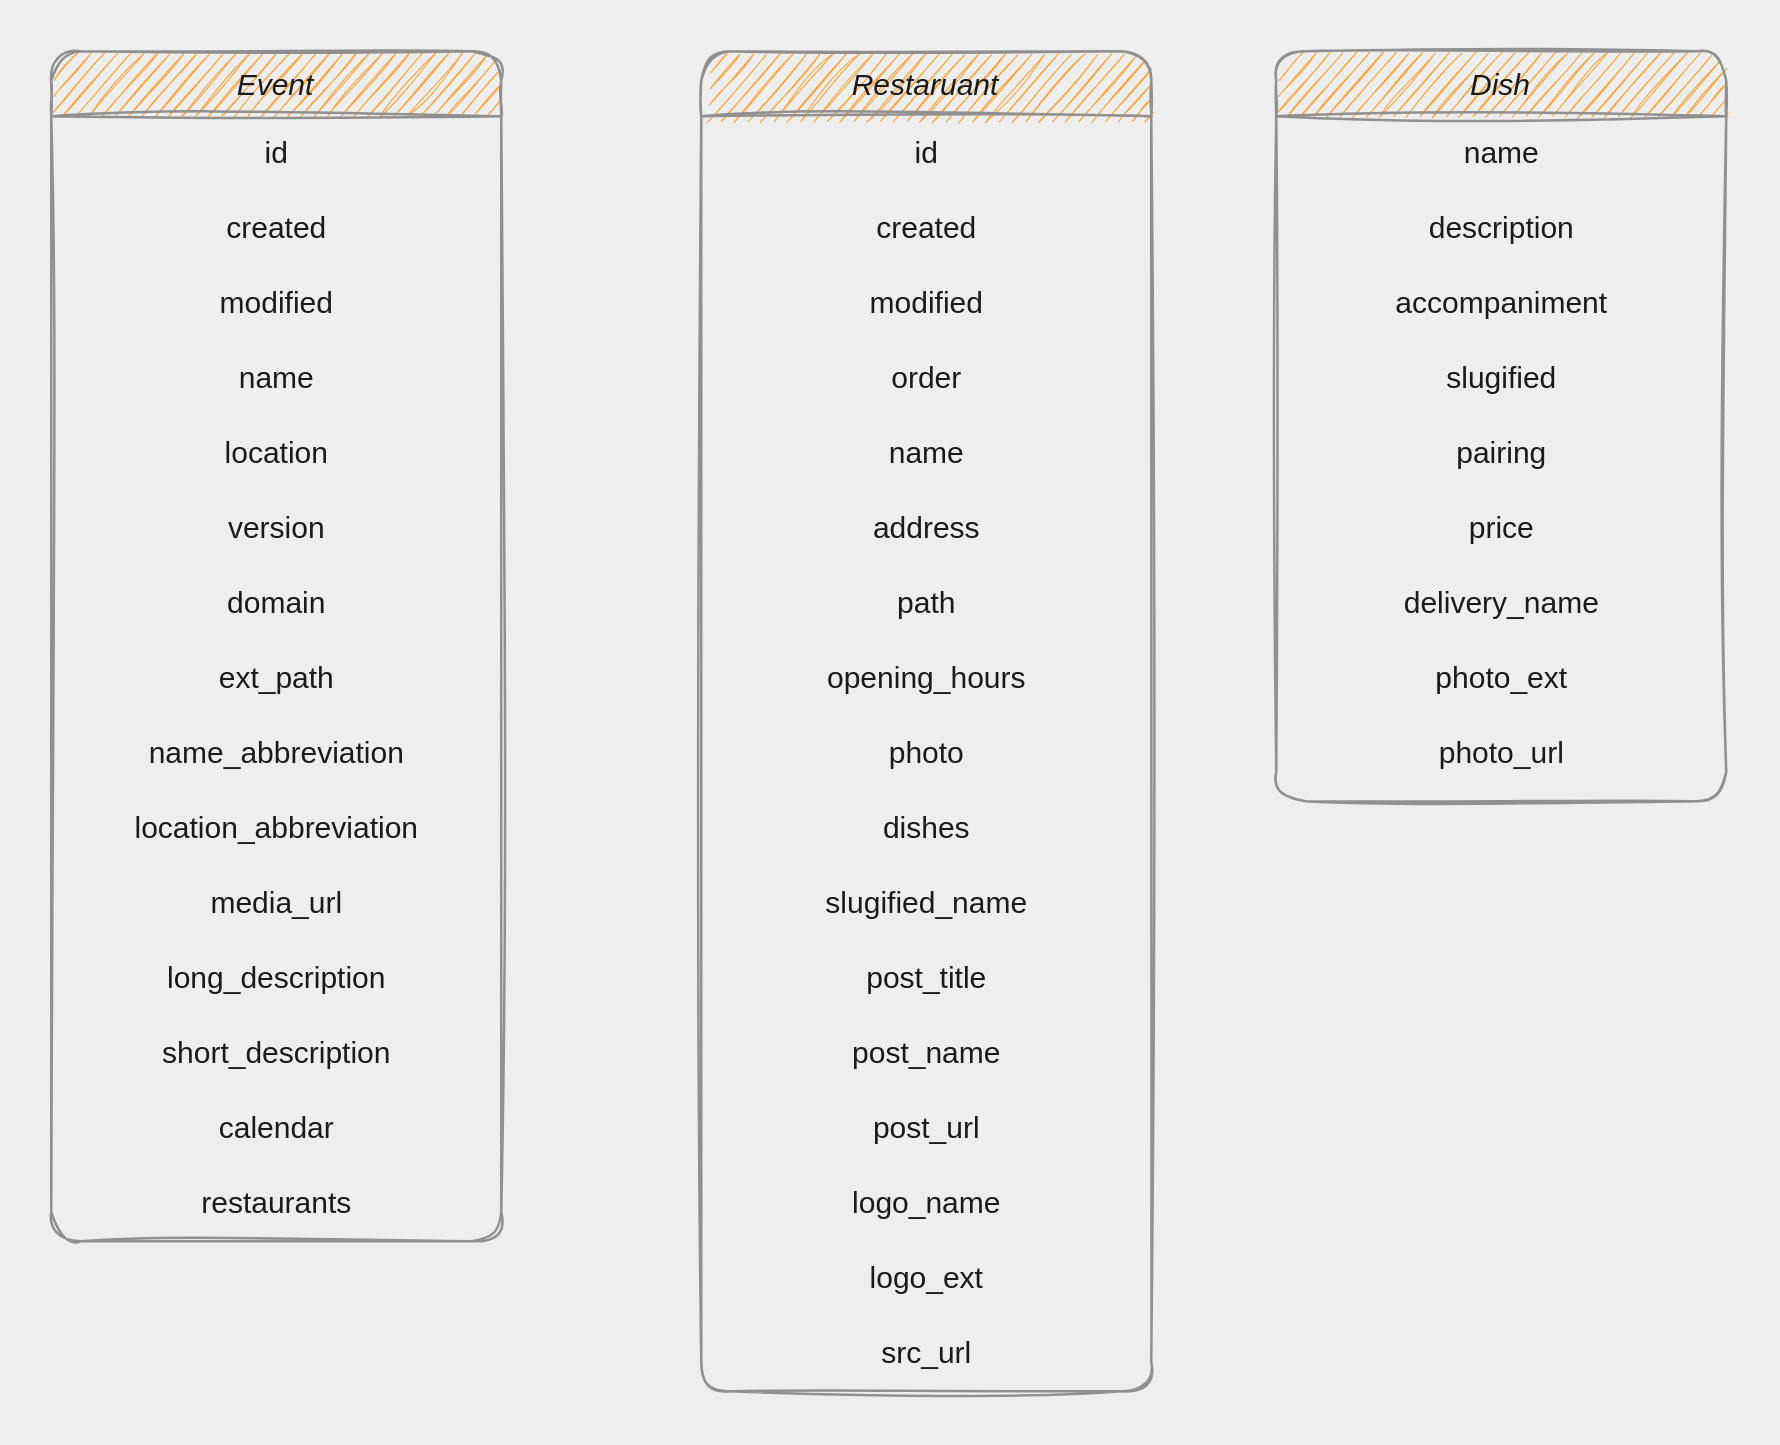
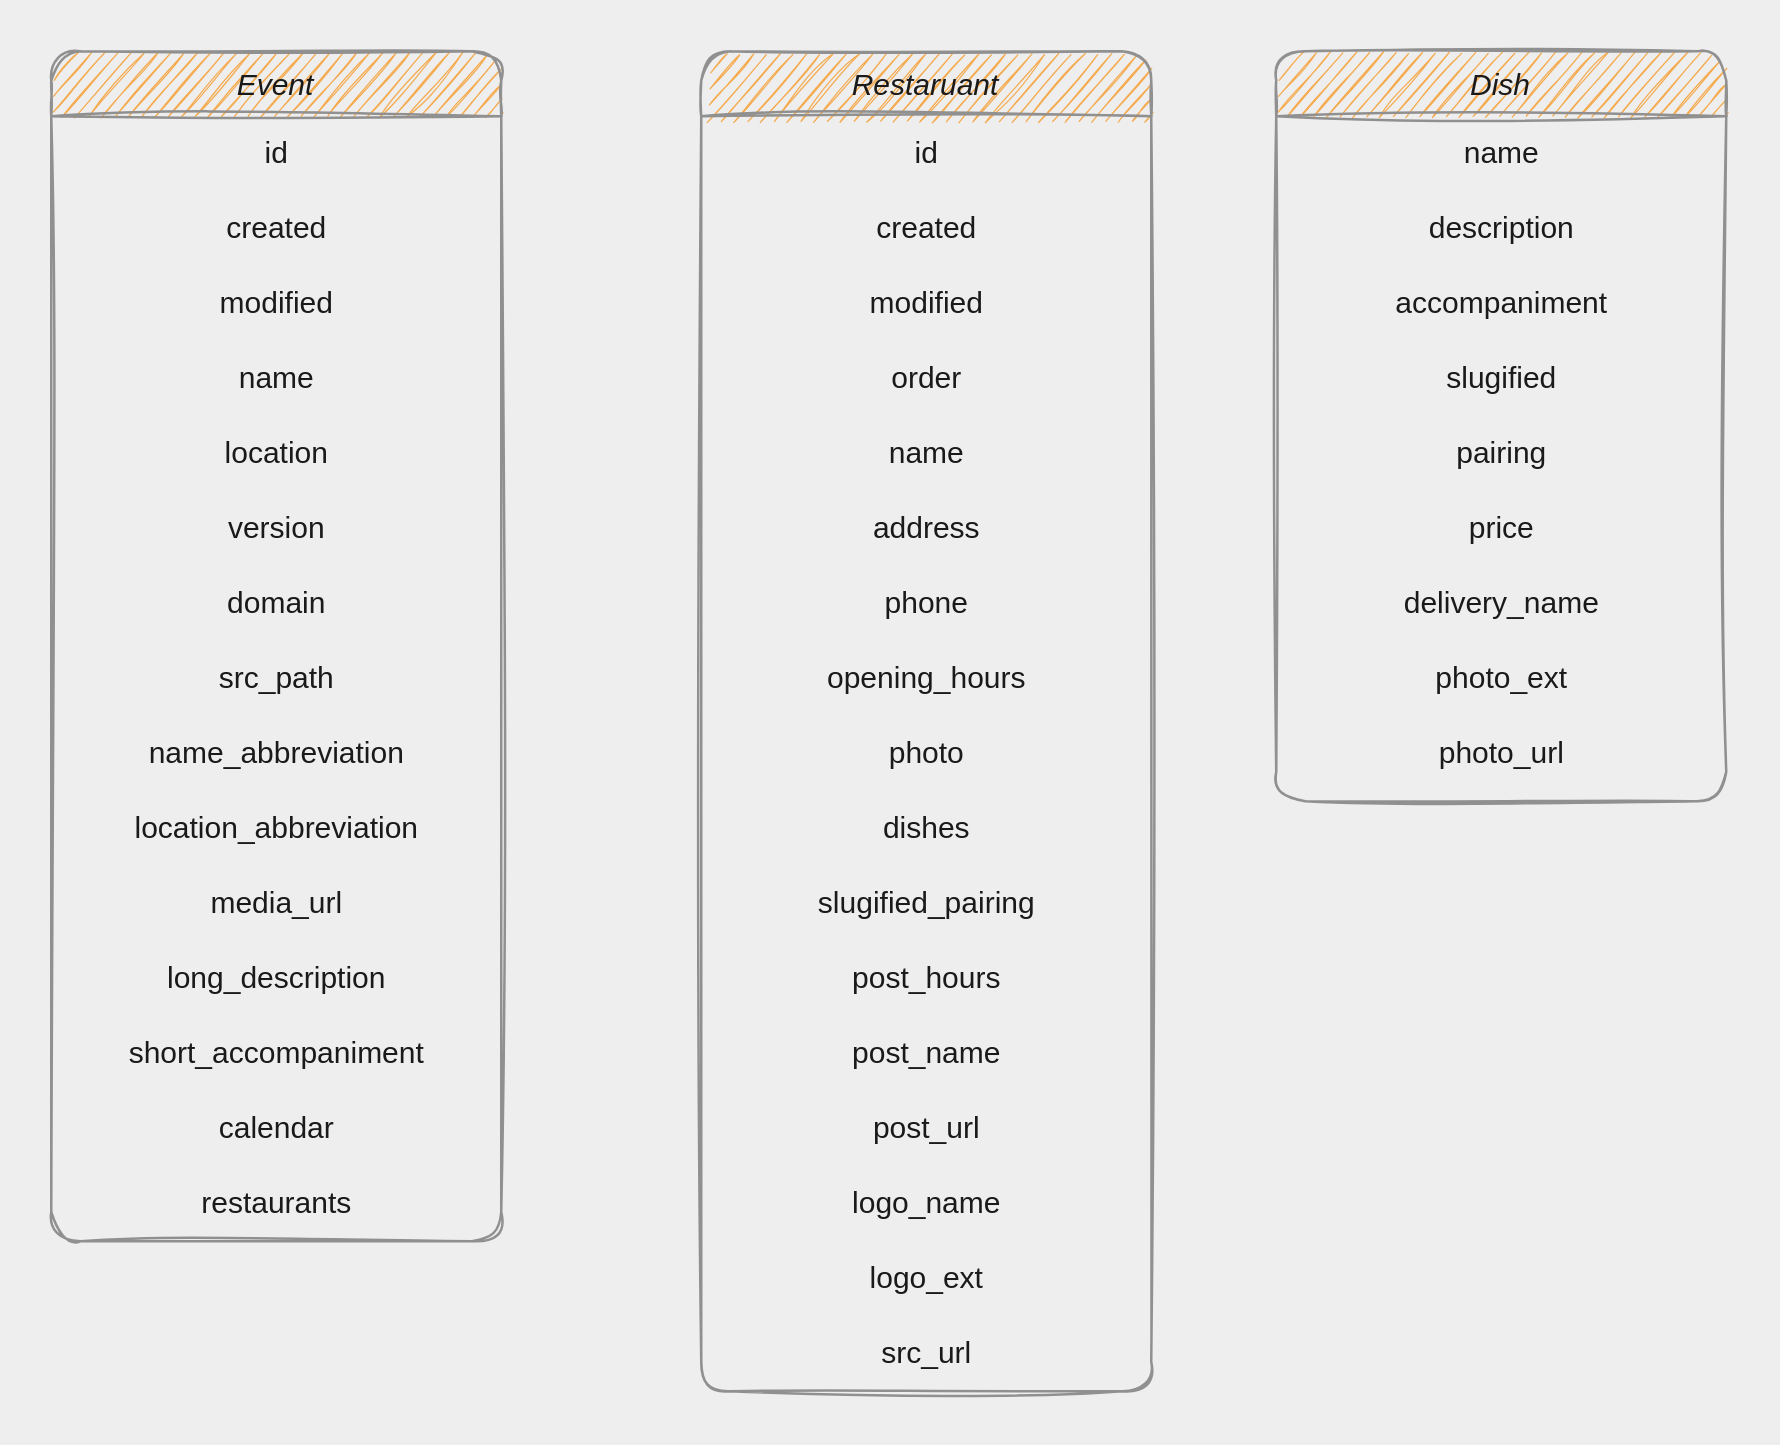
node "path": label "path" -> "phone"
node "ext_path": label "ext_path" -> "src_path"
node "slugified_name": label "slugified_name" -> "slugified_pairing"
node "post_title": label "post_title" -> "post_hours"
node "short_description": label "short_description" -> "short_accompaniment"
